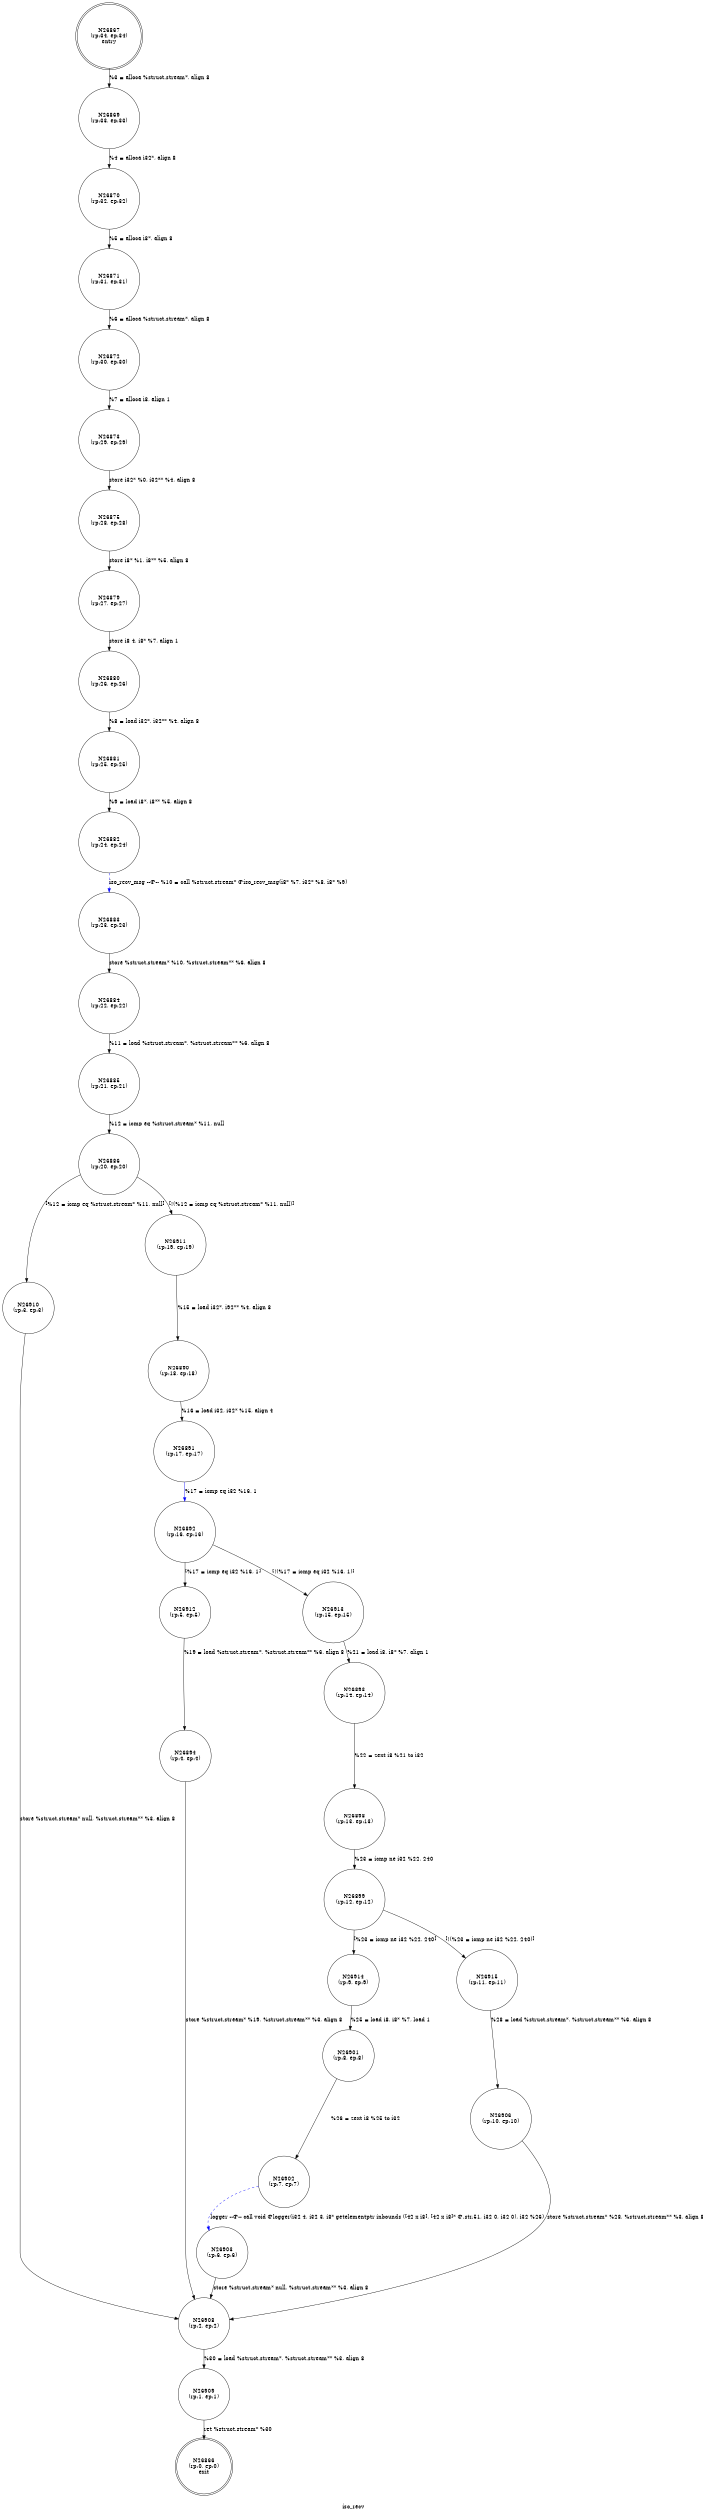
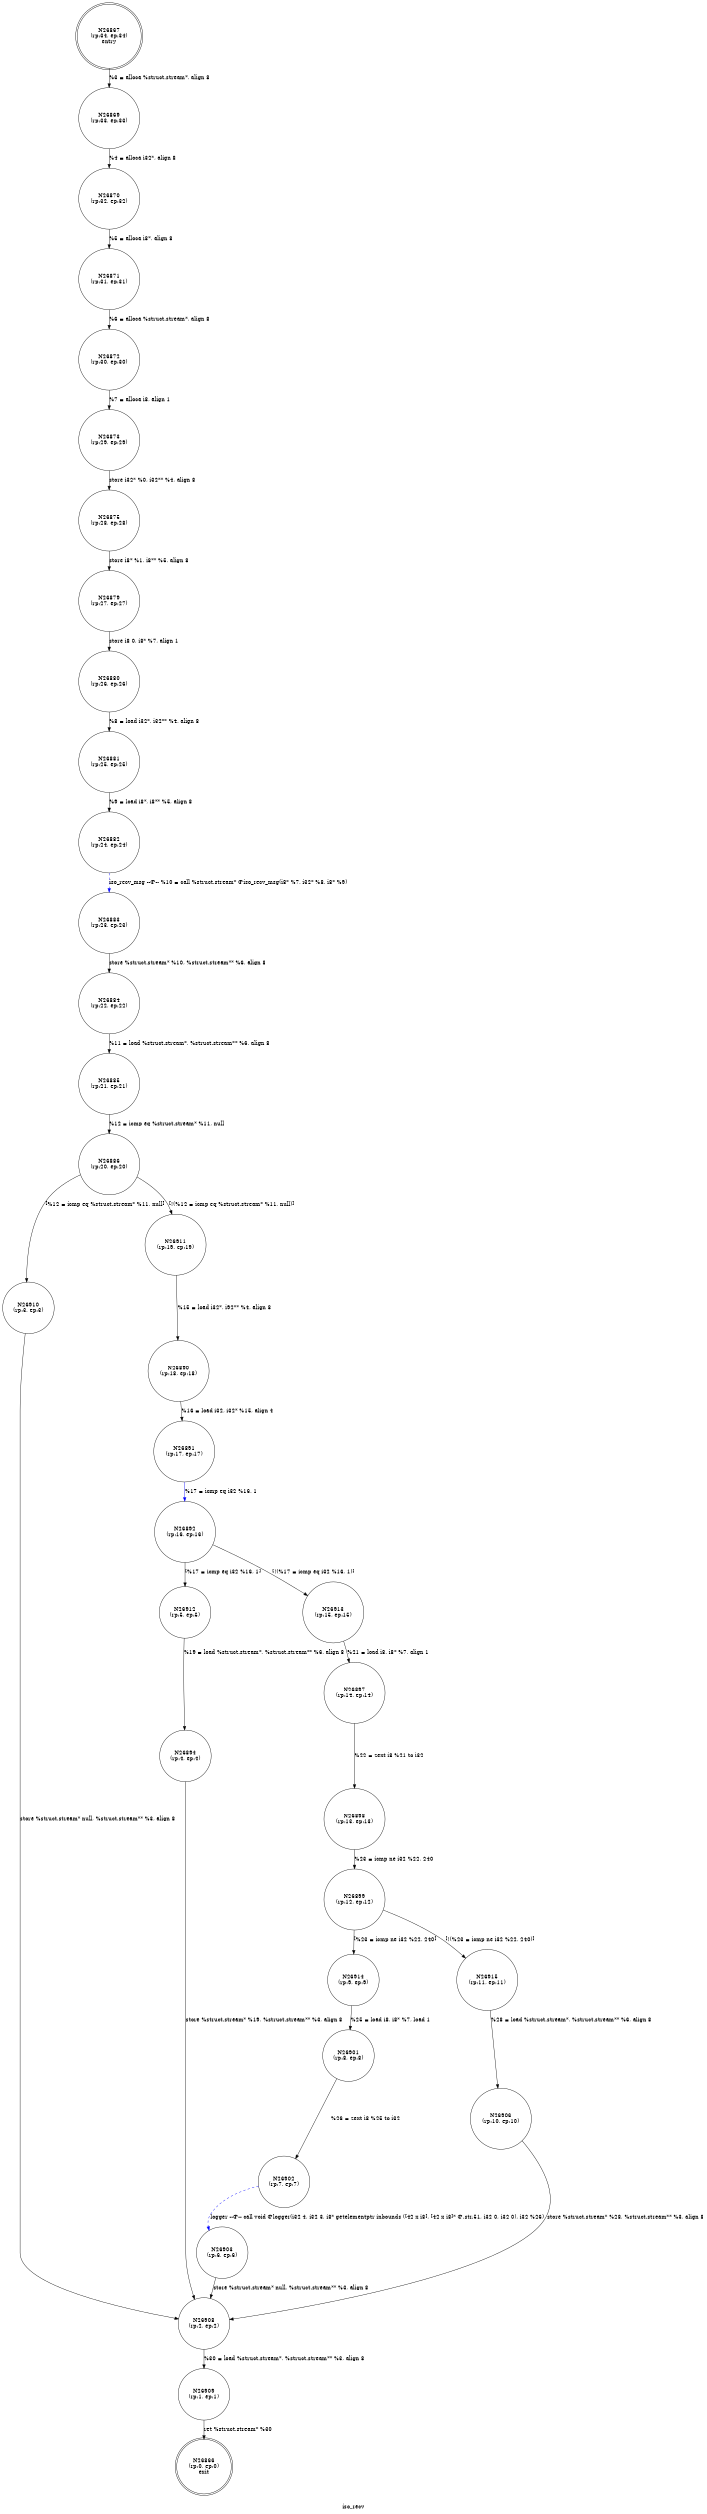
edge "N26879 (rp:27, ep:27)" -> "N26880 (rp:26, ep:26)": label "store i8 4, i8* %7, align 1" -> "store i8 0, i8* %7, align 1"
node "N26893 (rp:14, ep:14)": label "N26893 (rp:14, ep:14)" -> "N26897 (rp:14, ep:14)"
